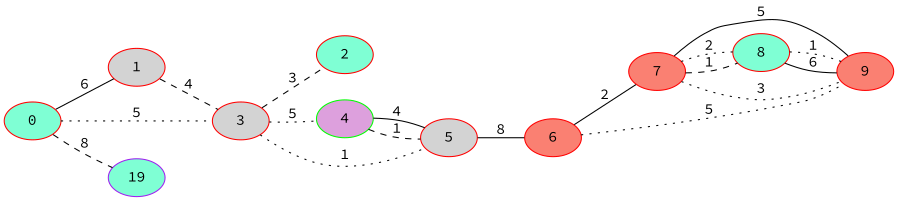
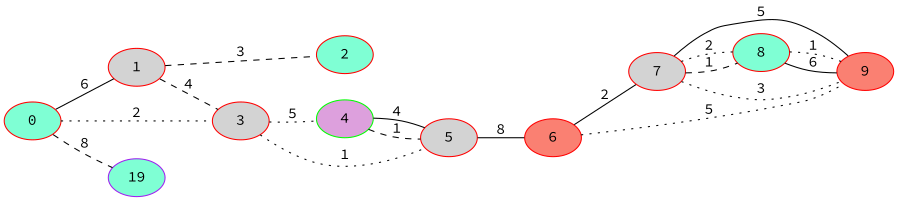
node "7": fillcolor salmon -> lightgrey
edge "2" -- "3": now "2" -- "1"
edge "0" -- "3": label "5" -> "2"
